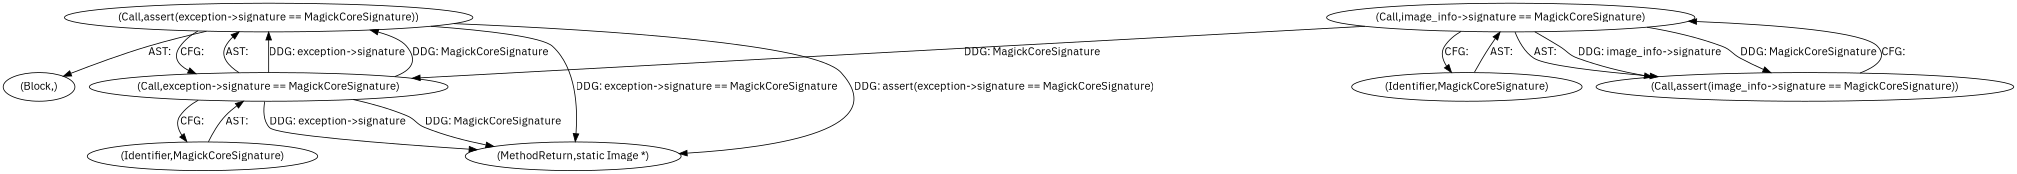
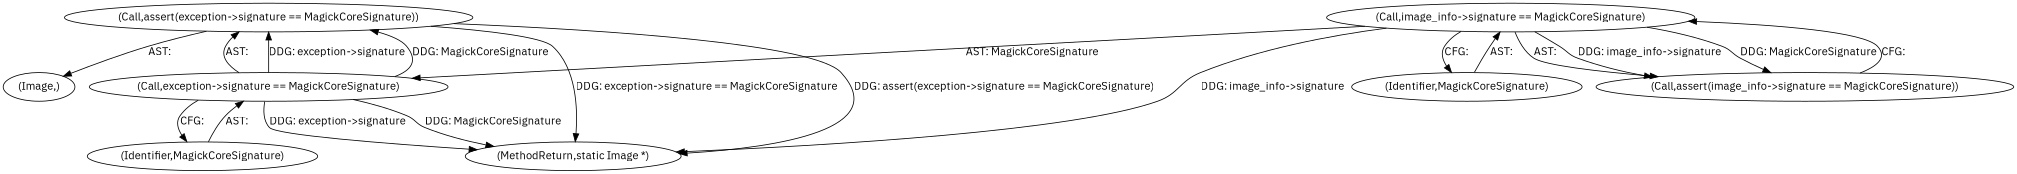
edge "(Call,assert(exception->signature == MagickCoreSignature))" -> "(Call,exception->signature == MagickCoreSignature)": removed, label "CFG:"
edge "(Call,image_info->signature == MagickCoreSignature)" -> "(Call,exception->signature == MagickCoreSignature)": label "DDG: MagickCoreSignature" -> "AST: MagickCoreSignature"
node "(Block,)": label "(Block,)" -> "(Image,)"
edge "(Call,image_info->signature == MagickCoreSignature)" -> "(MethodReturn,static Image *)": added, label "DDG: image_info->signature"
